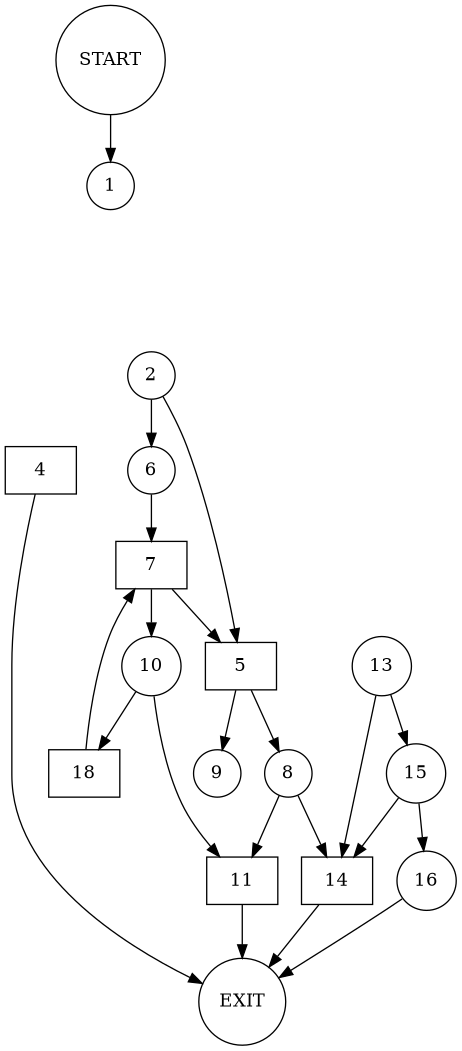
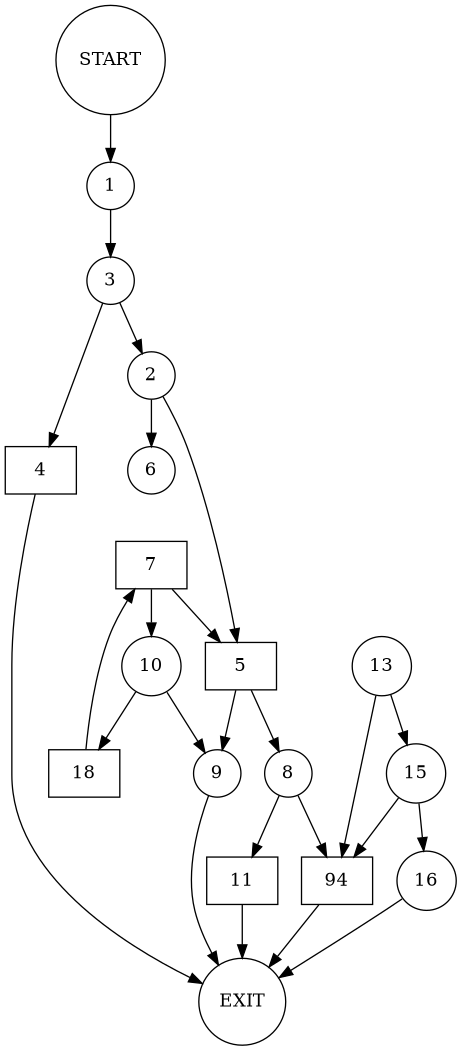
node "3": added
edge "6" -> "7": removed
edge "10" -> "11": now "10" -> "9"
edge "9" -> "EXIT": added
node "14": label "14" -> "94"
